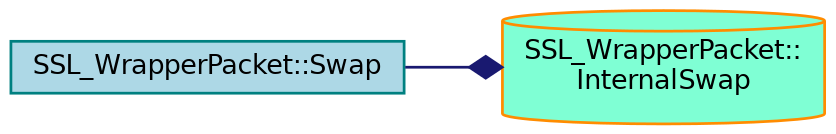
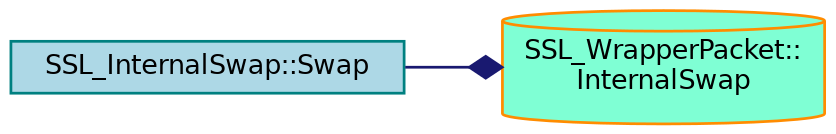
node "SSL_WrapperPacket::Swap": label "SSL_WrapperPacket::Swap" -> "SSL_InternalSwap::Swap"
